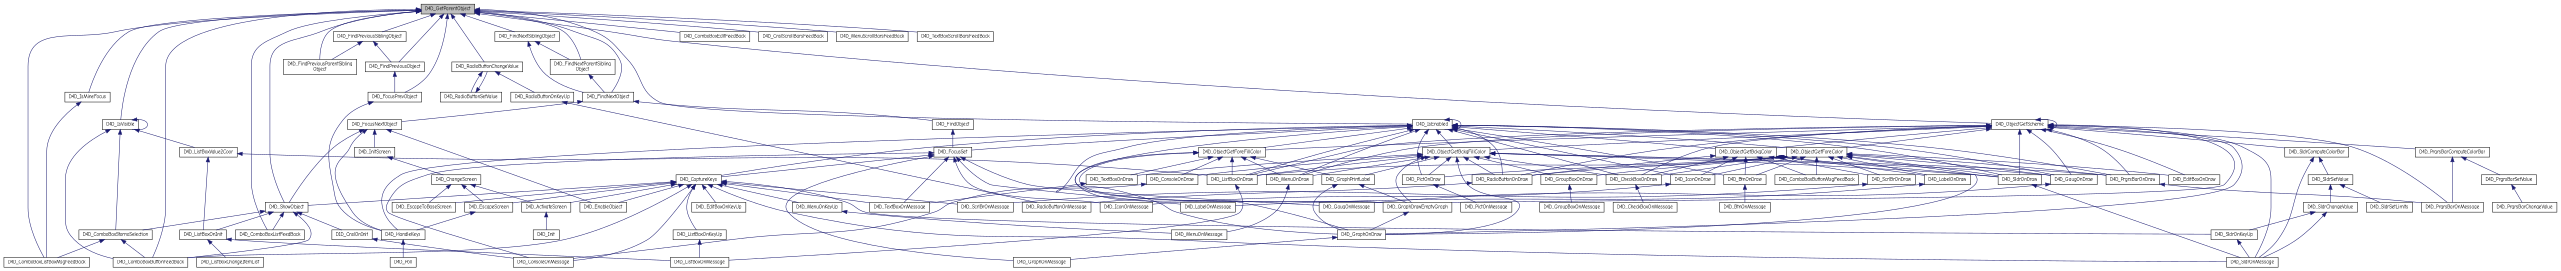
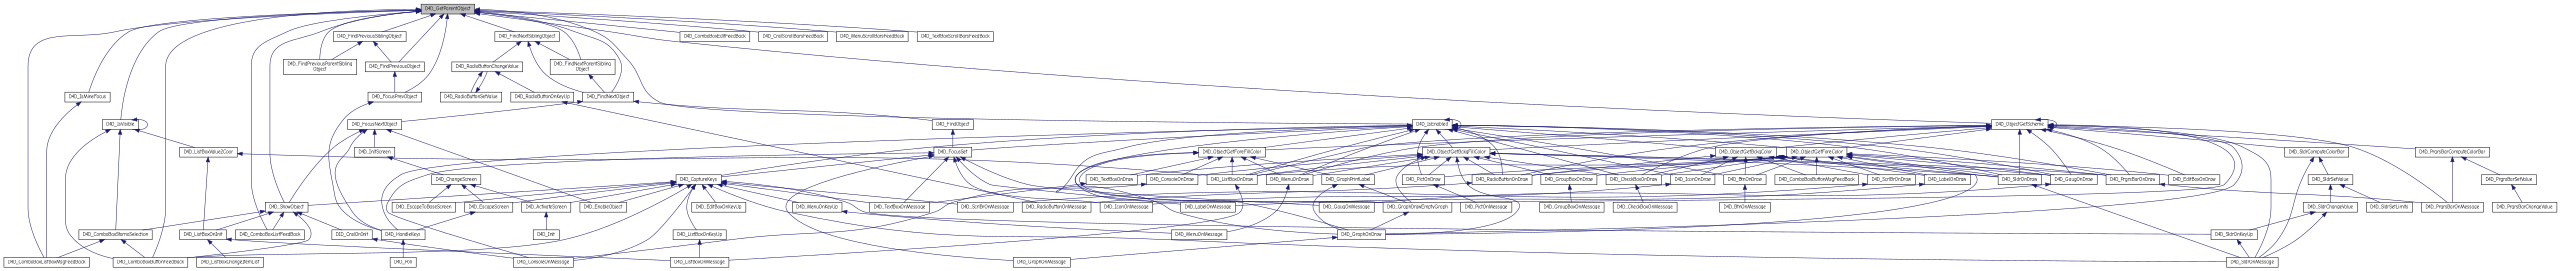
edge "D4D_RadioButtonChangeValue" -> "D4D_GetParentObject": now "D4D_RadioButtonChangeValue" -> "D4D_FindNextSiblingObject"
